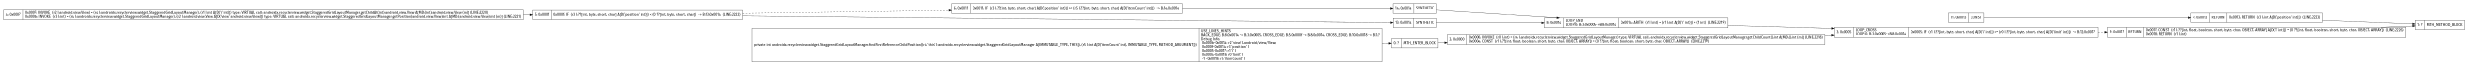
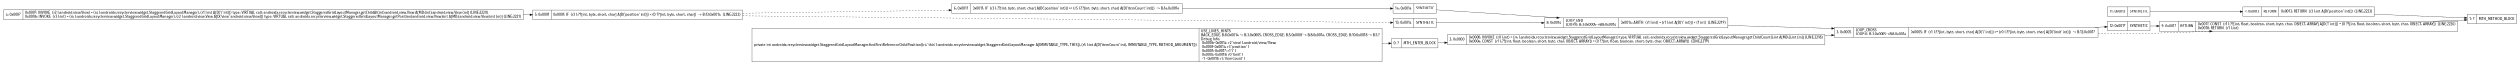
node "11: 0x0013": text "CONST" -> "SYNTHETIC"
edge "5: 0x000f" -> "13: 0x0014": style solid -> dashed
node "12: 0x0017": added
